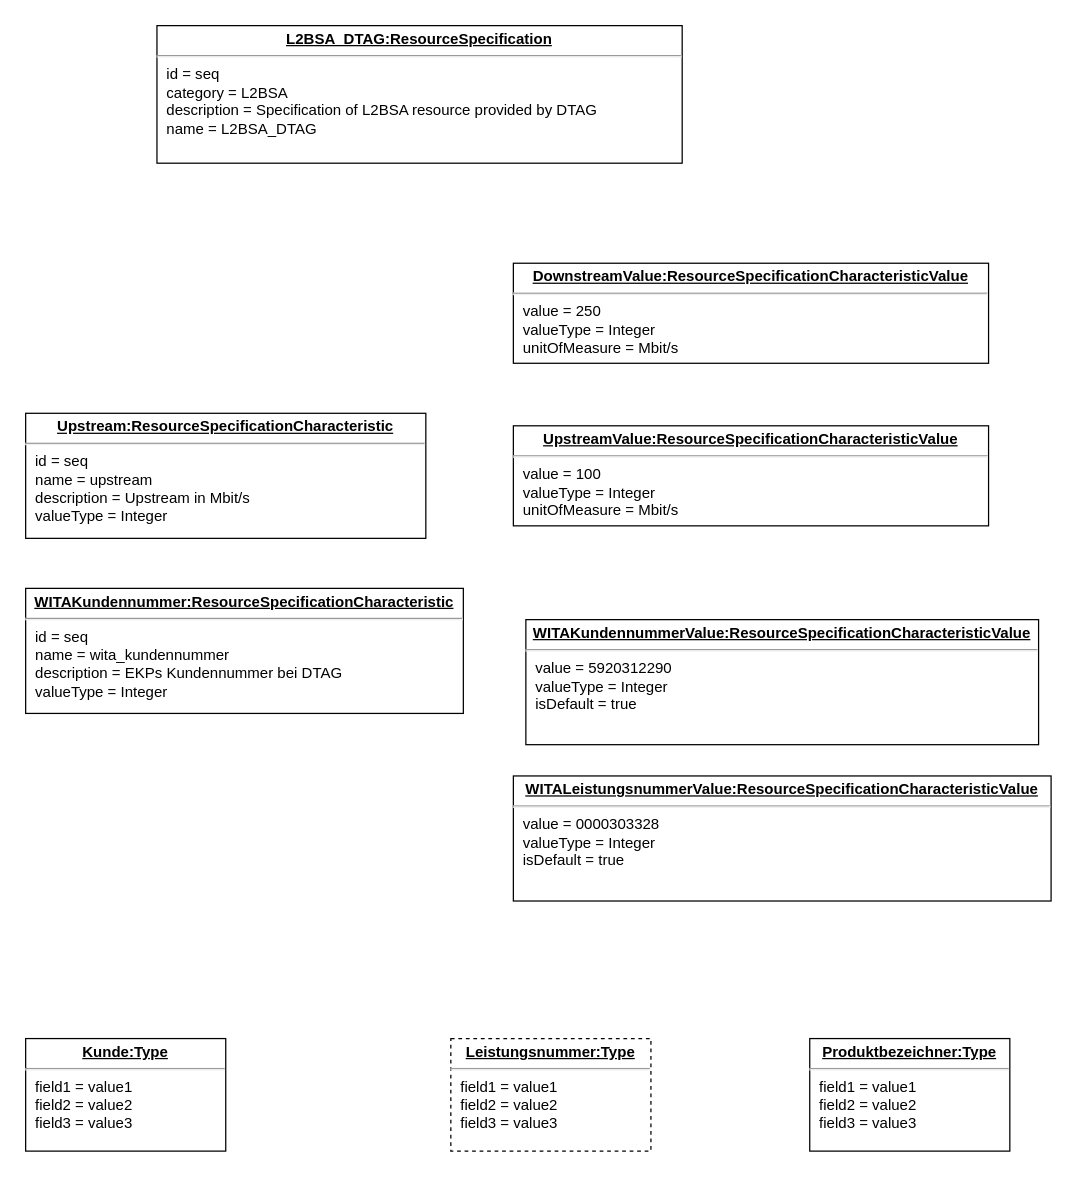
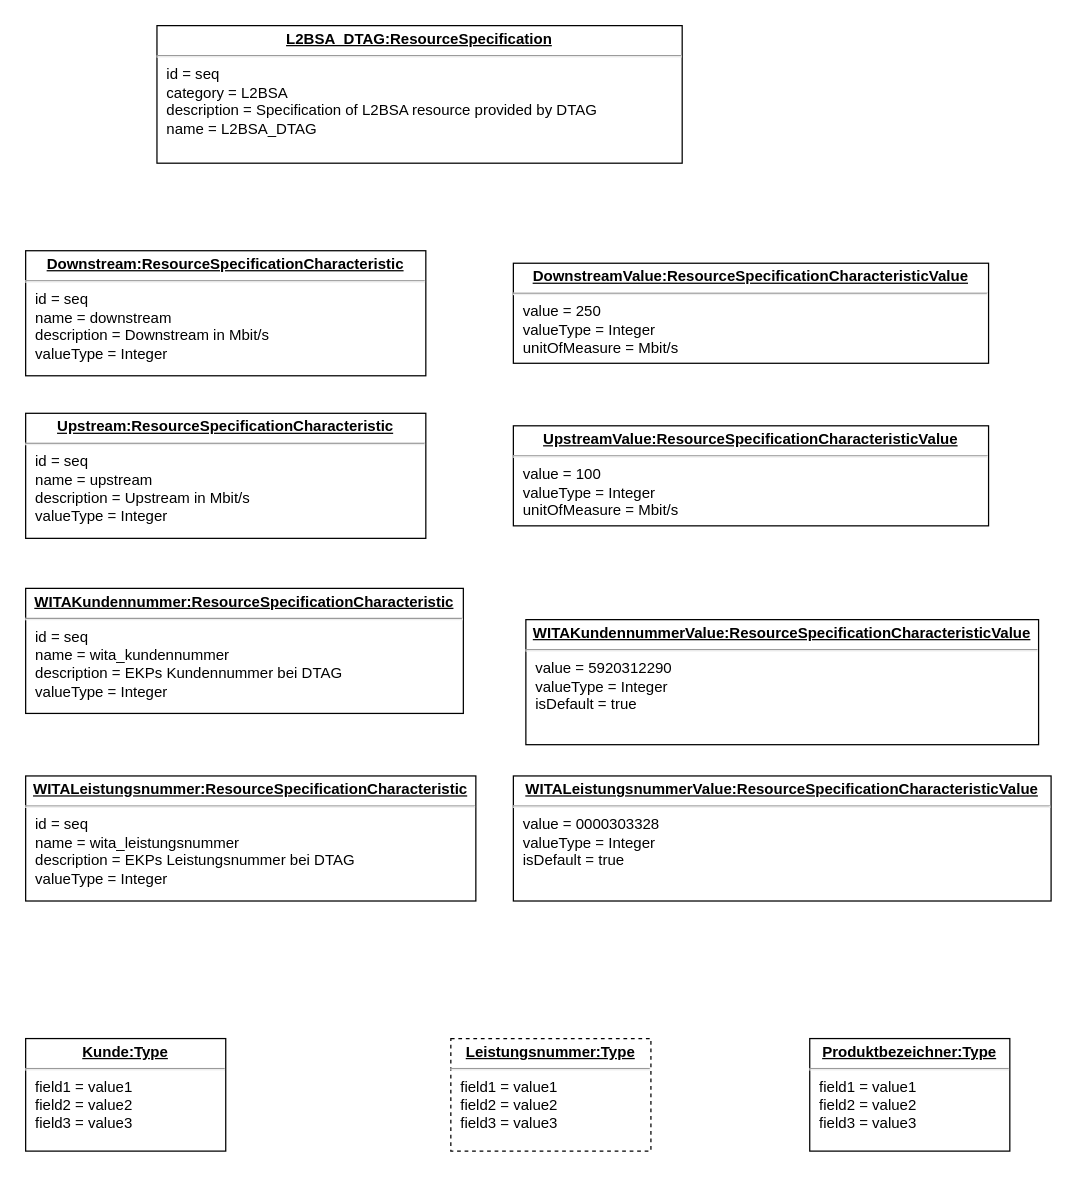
node "Downstream:ResourceSpecificationCharacteristic id = seq name = downstream description = Downstream in Mbit/s valueType = Integer": added
node "WITALeistungsnummer:ResourceSpecificationCharacteristic id = seq name = wita_leistungsnummer description = EKPs Leistungsnummer bei DTAG valueType = Integer": added
